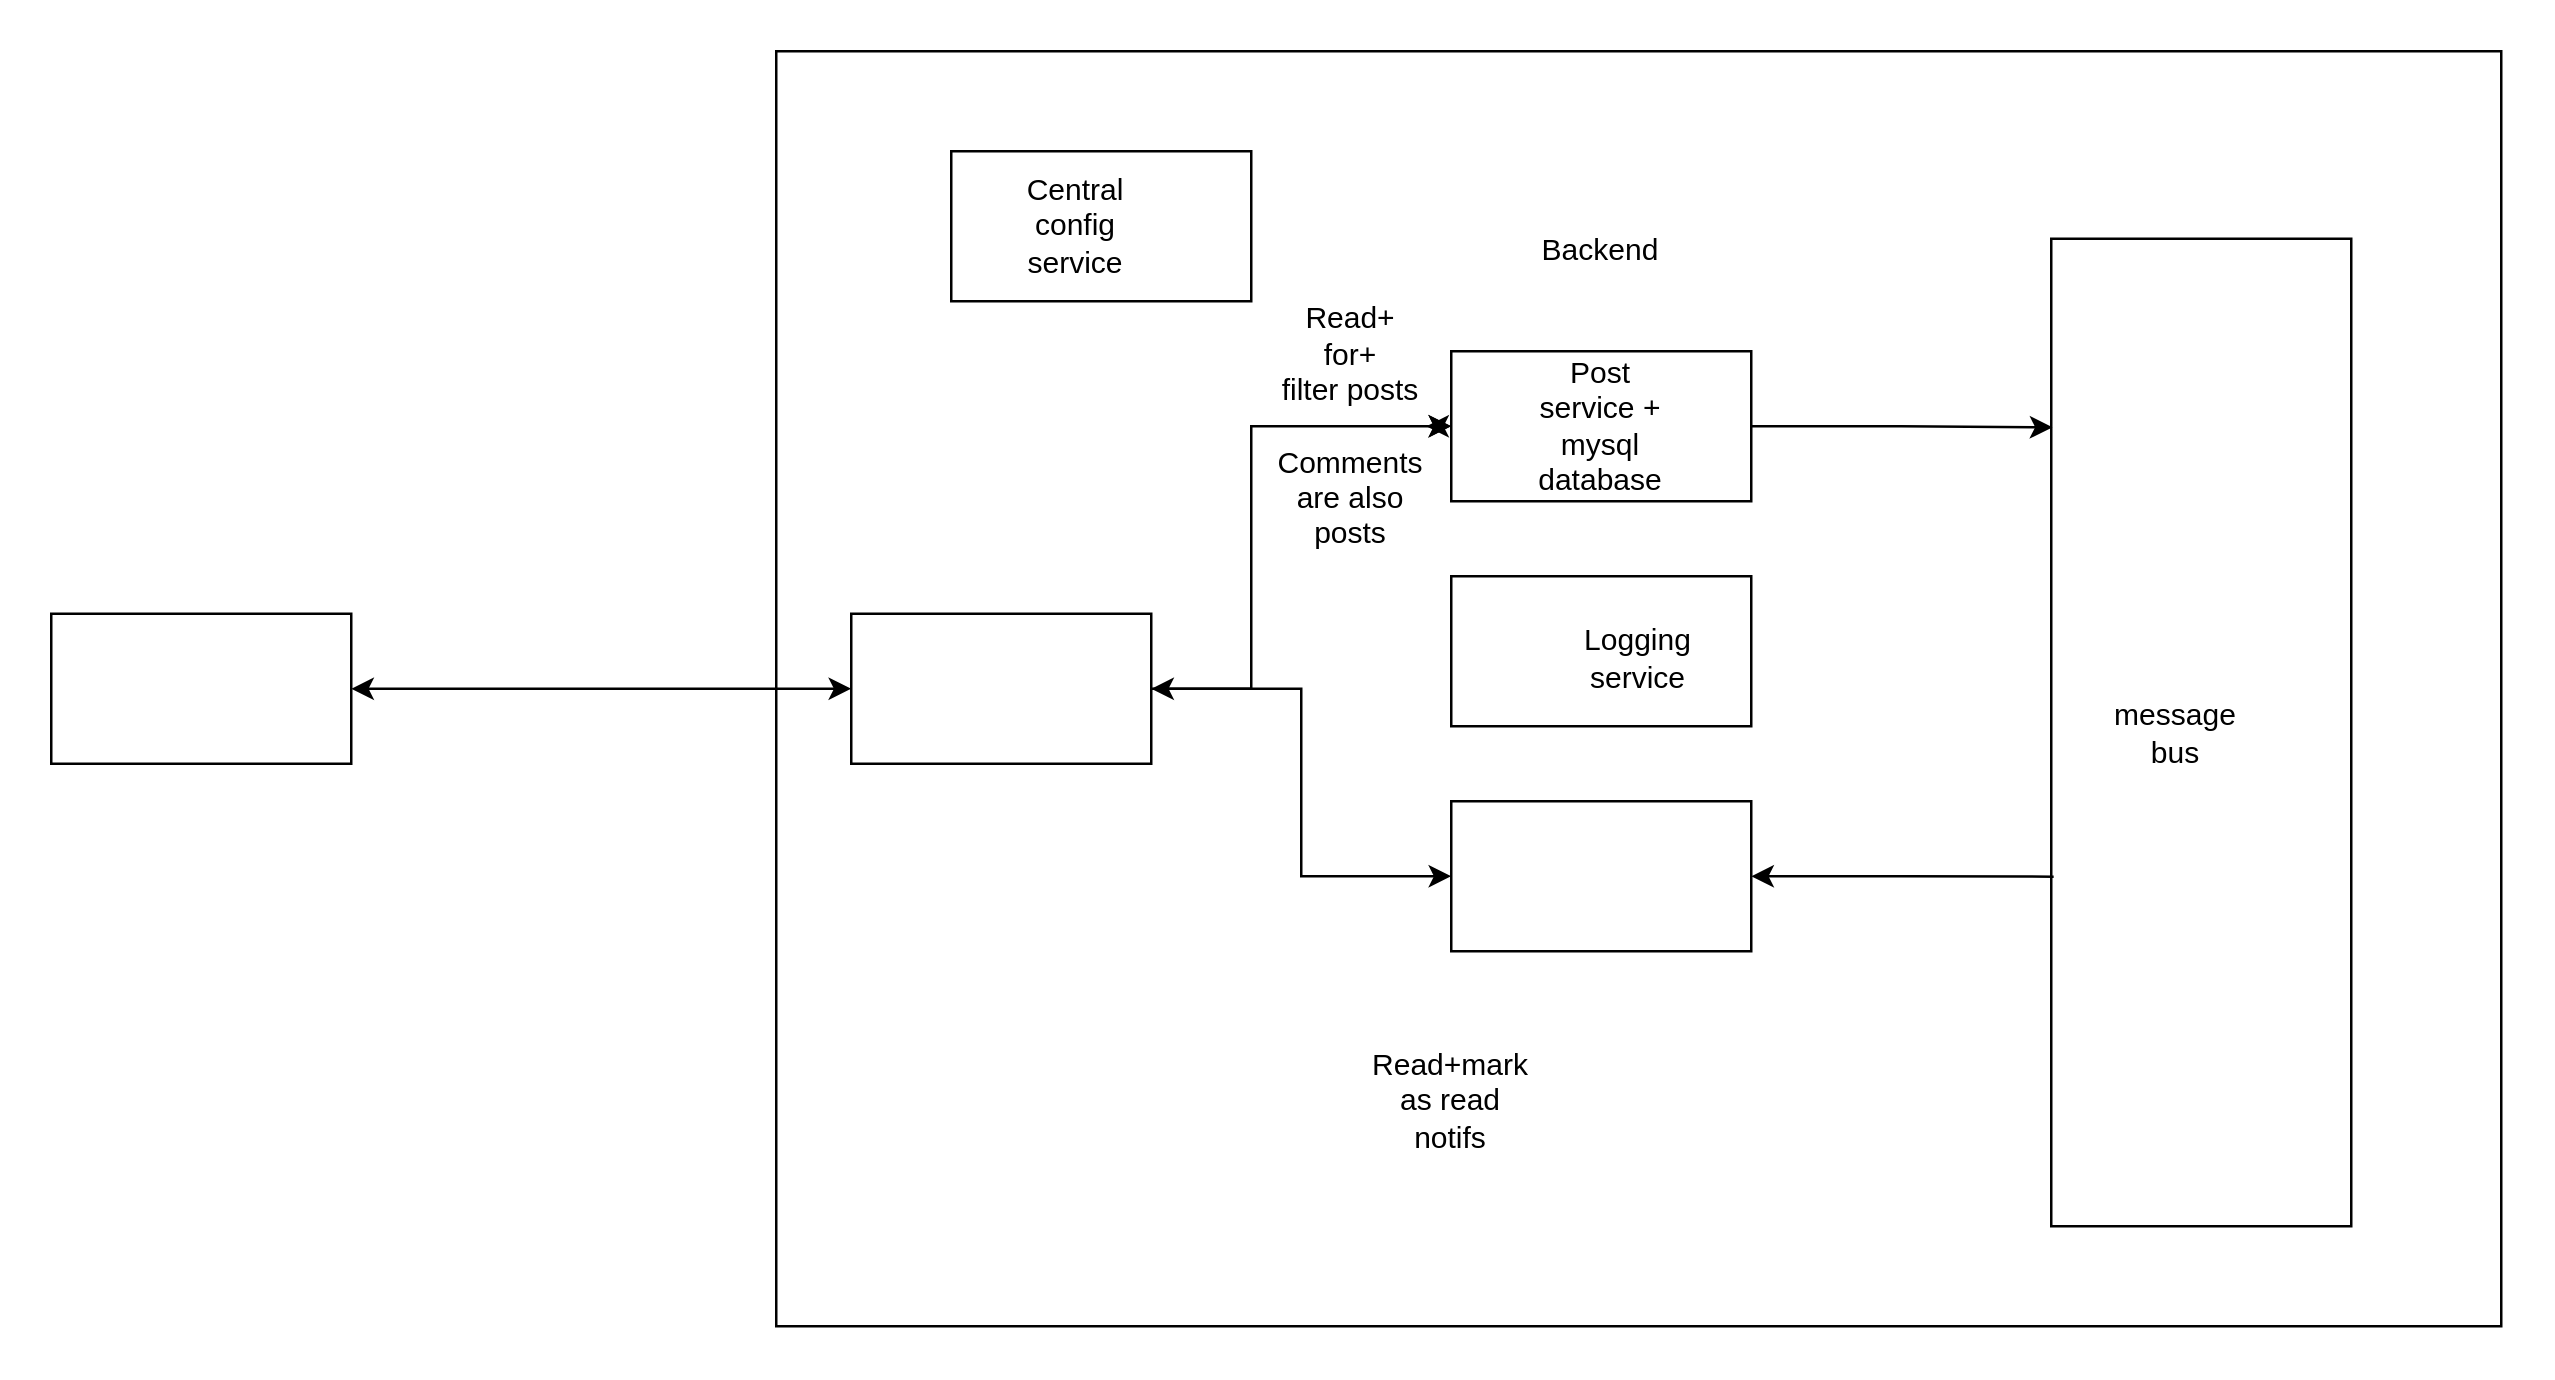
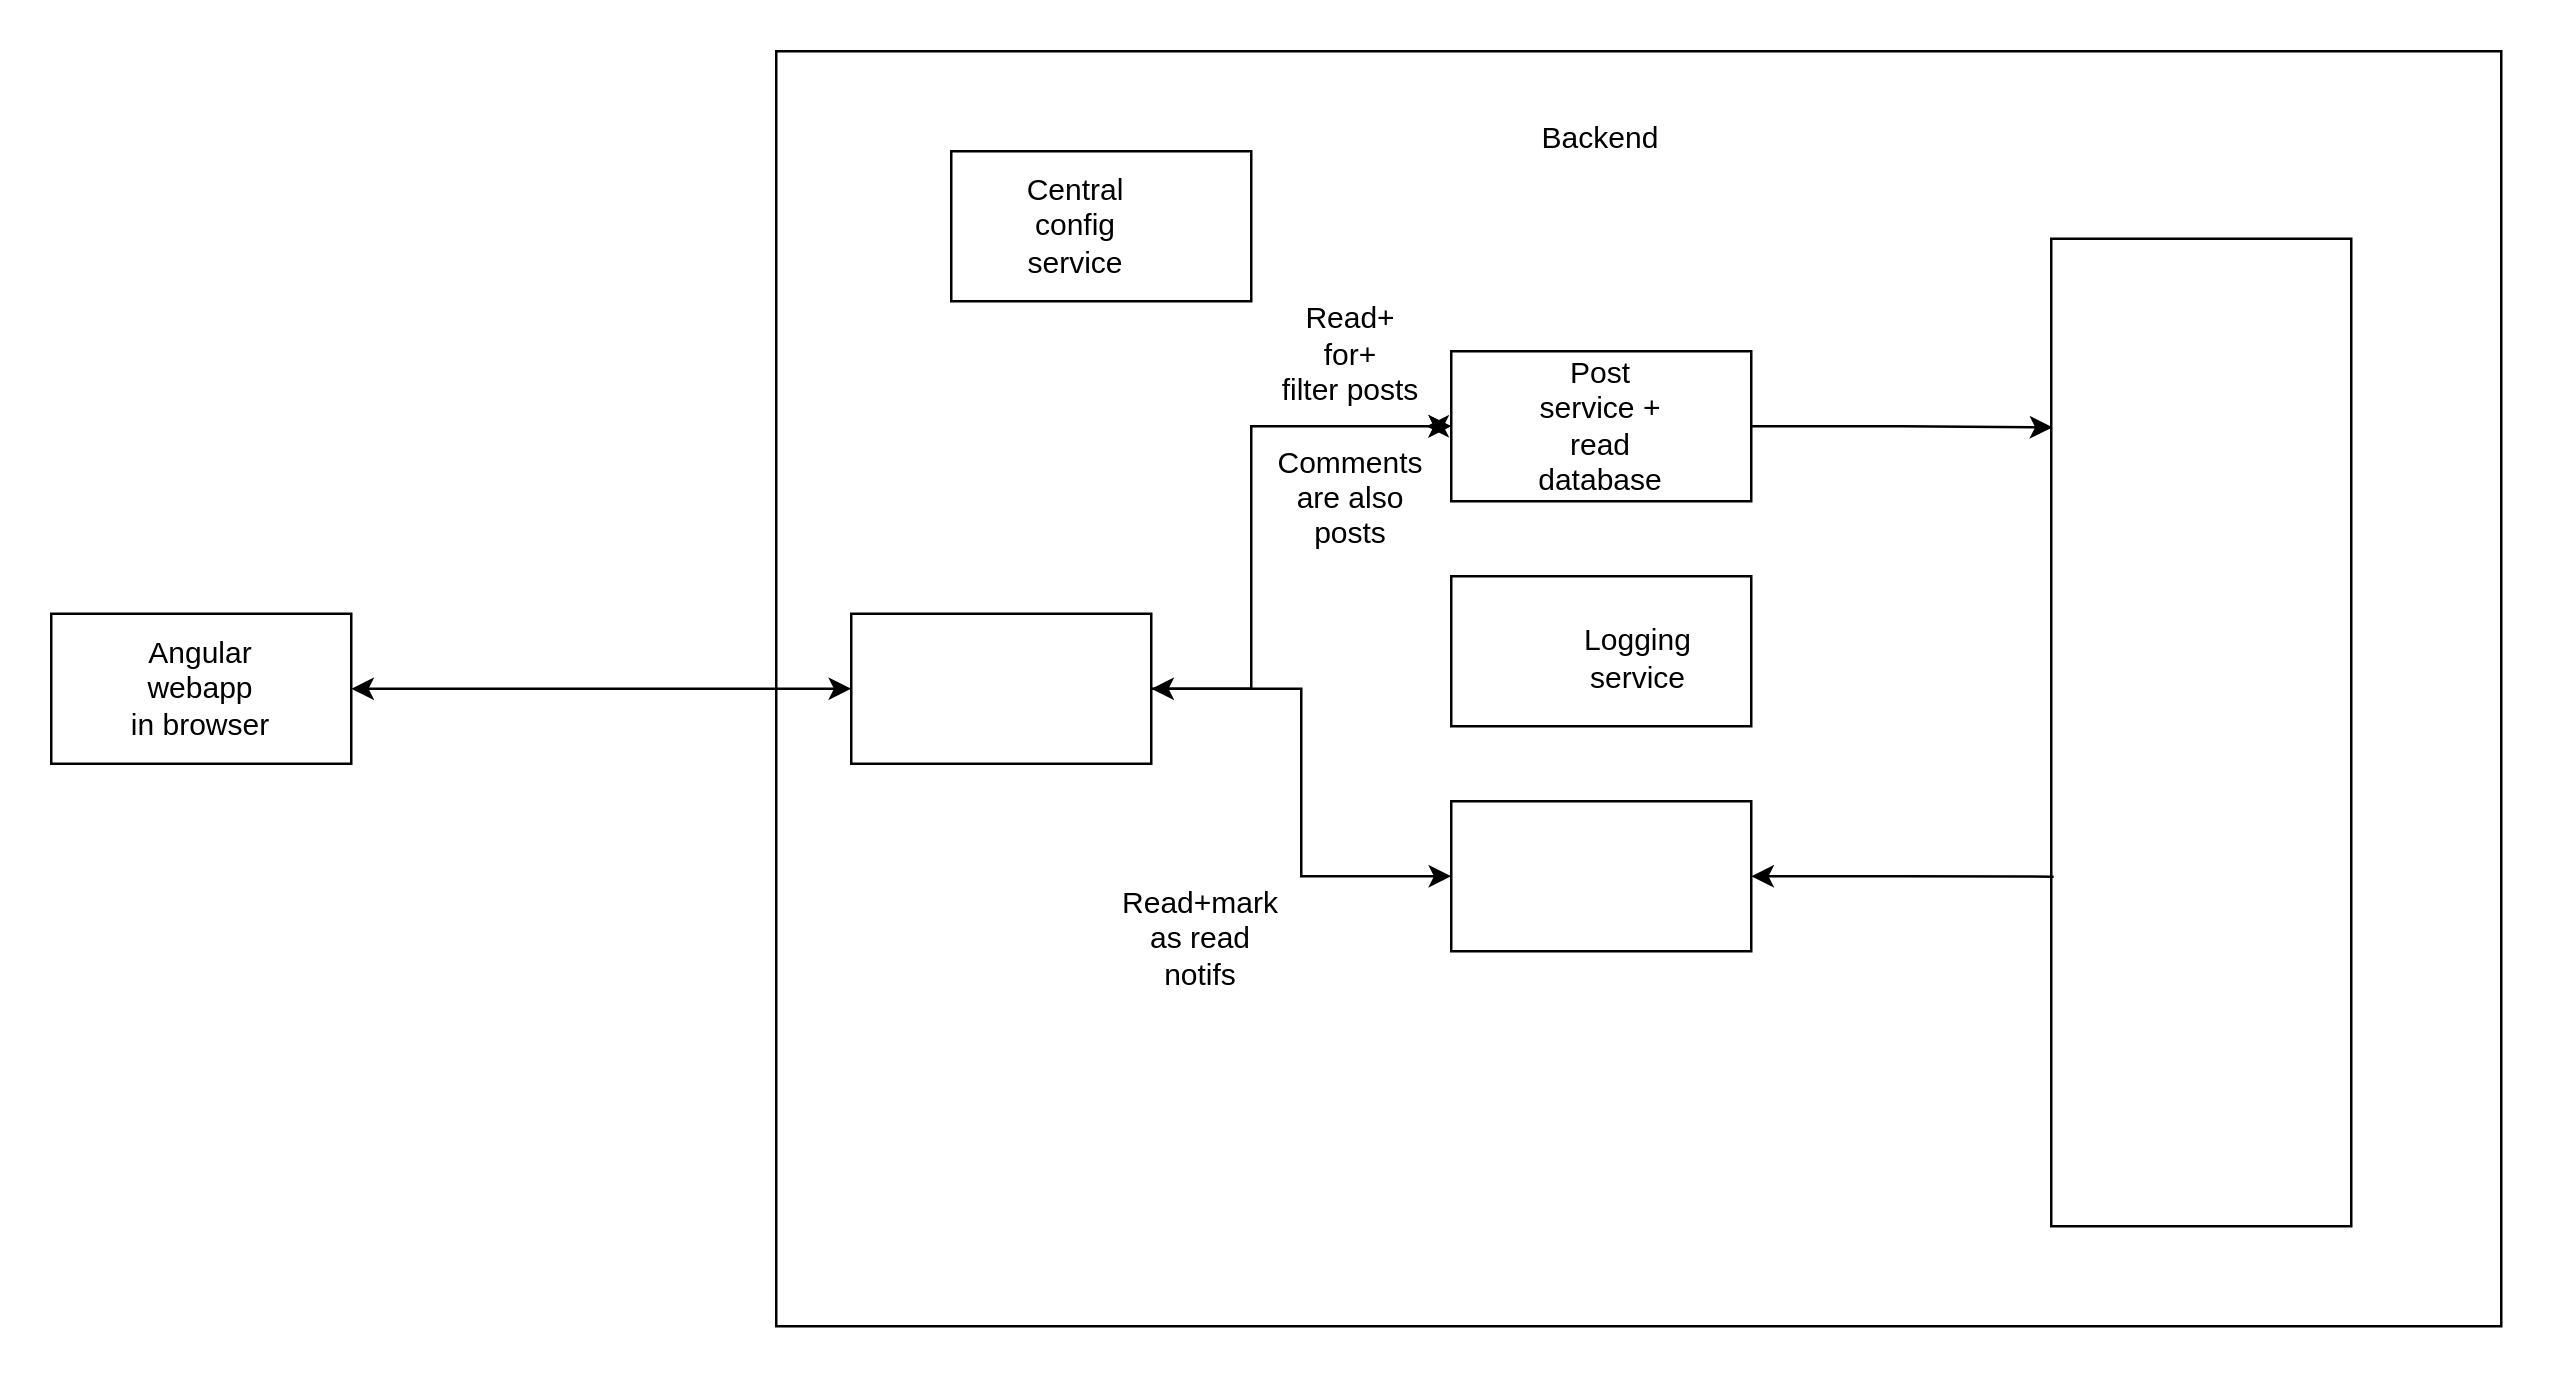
node "Backend": moved (1601, 251) -> (1601, 139)
node "Post service + mysql database": label "Post service + mysql database" -> "Post service + read database"
node "Angular webapp in browser": added
node "message bus": removed
node "Read+mark as read notifs": moved (1451, 1101) -> (1201, 939)
